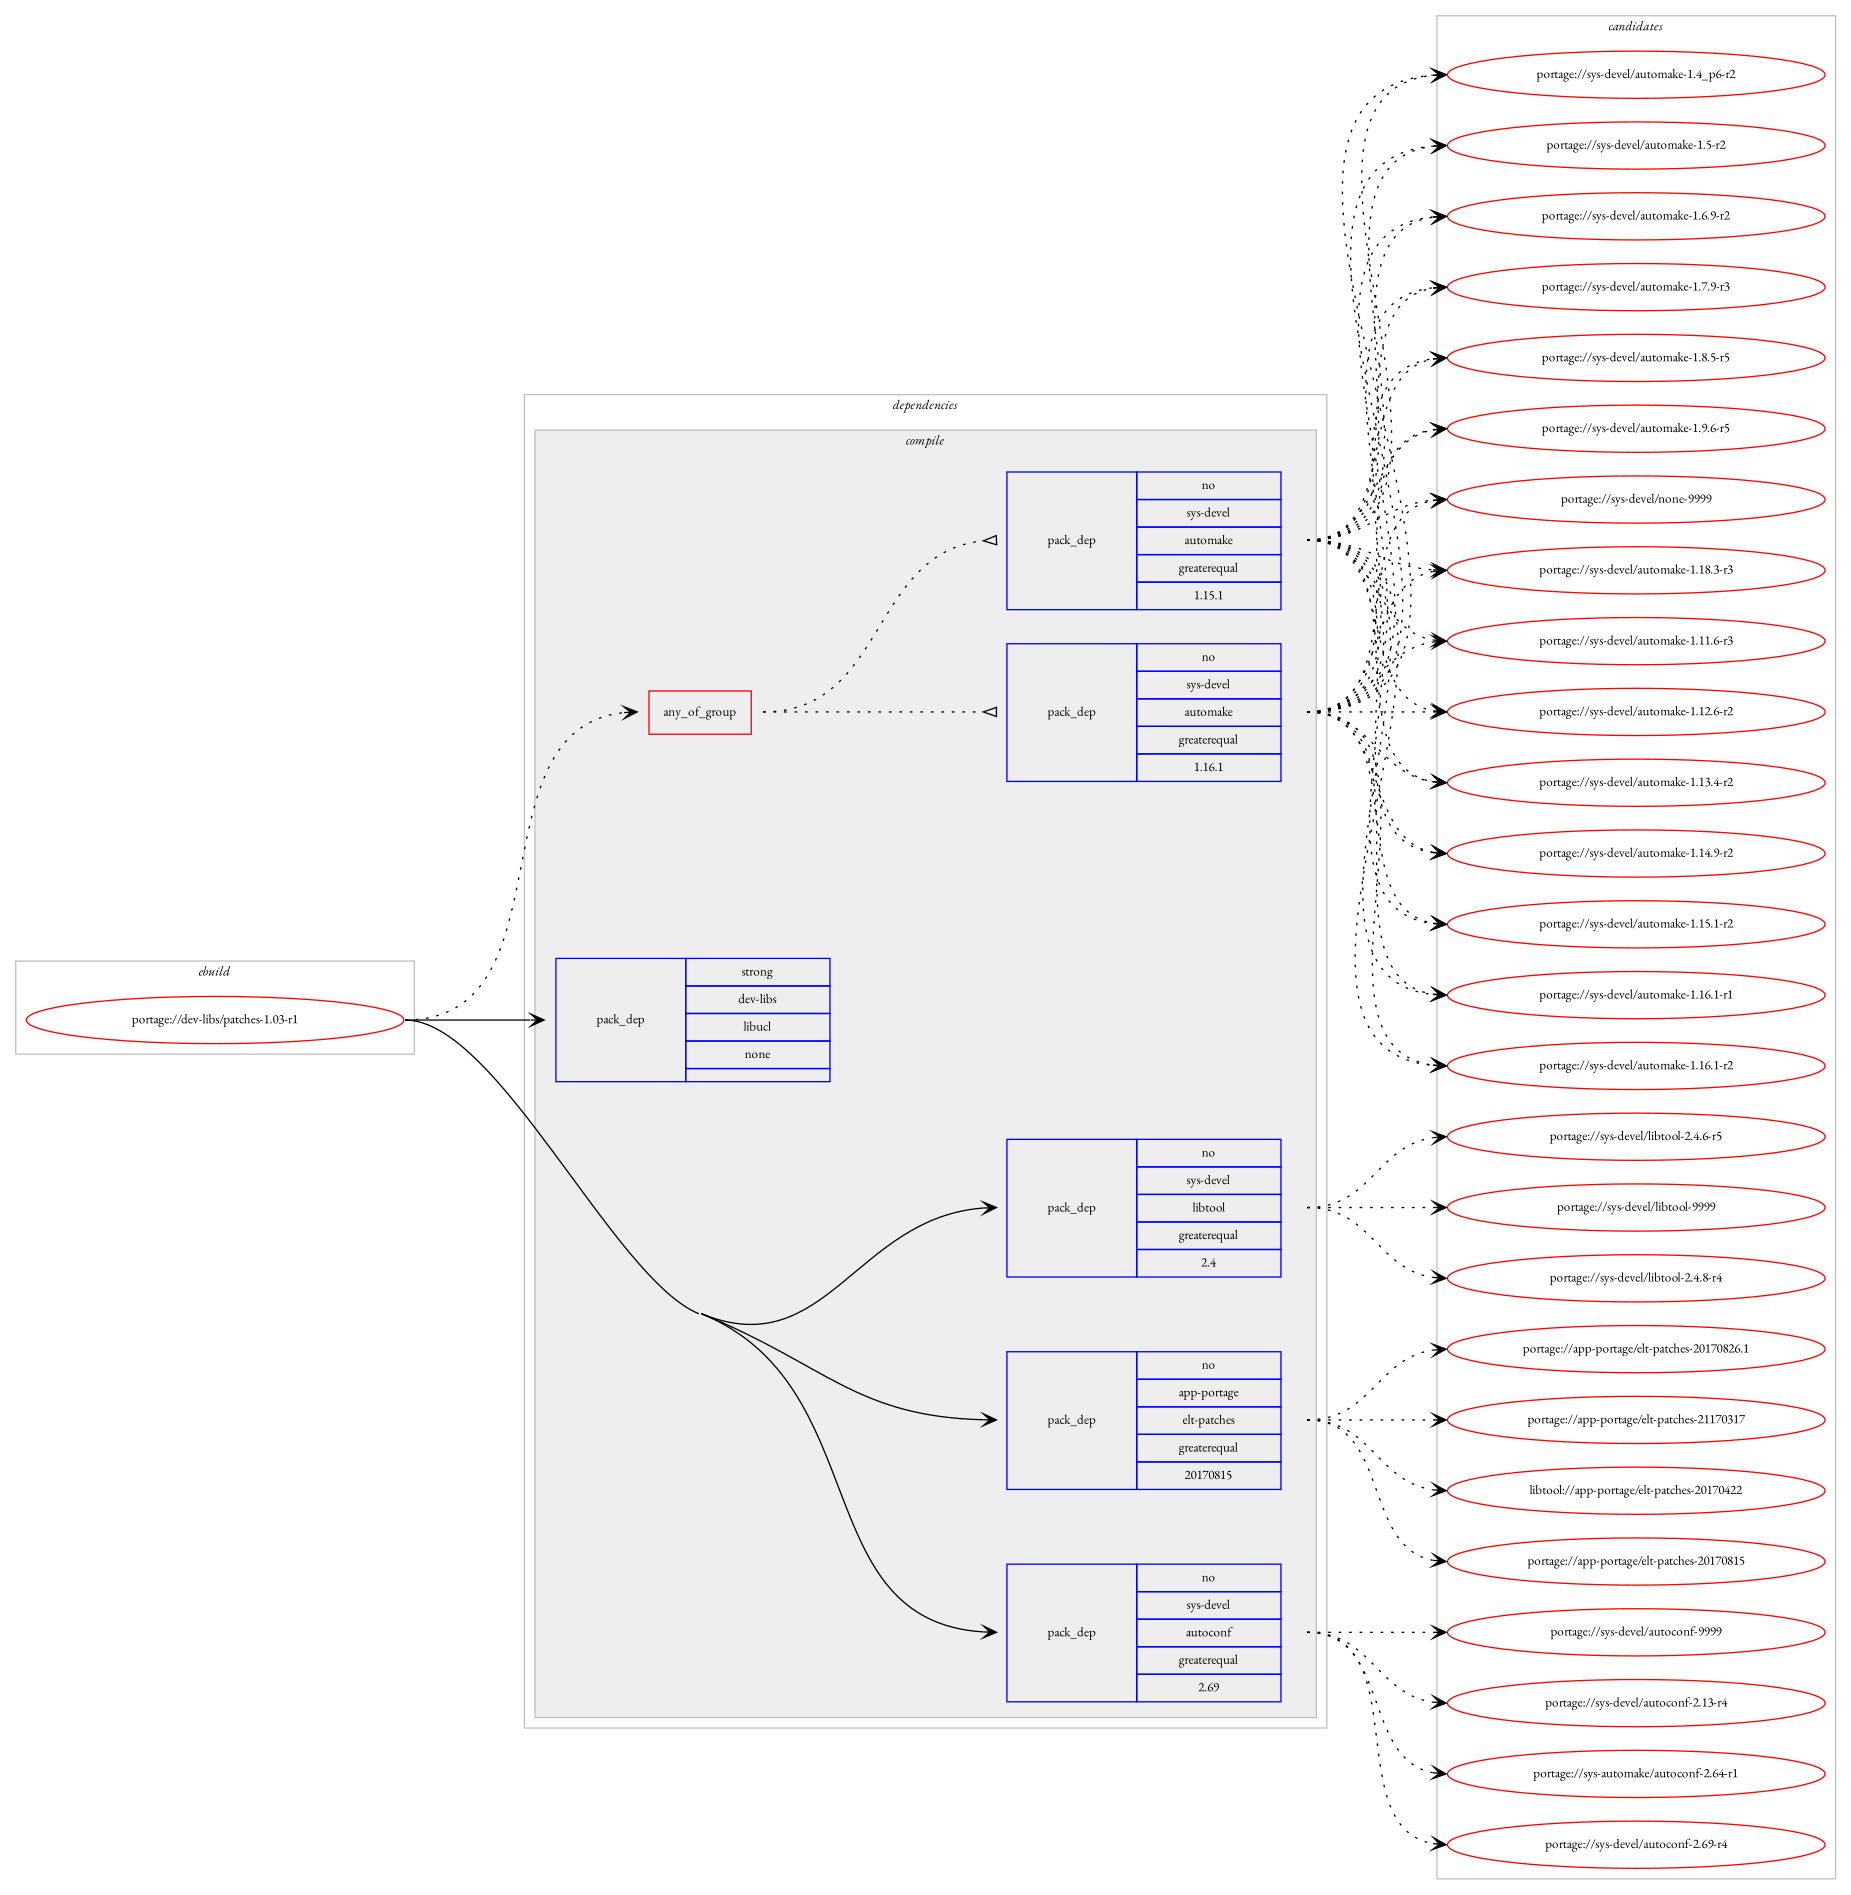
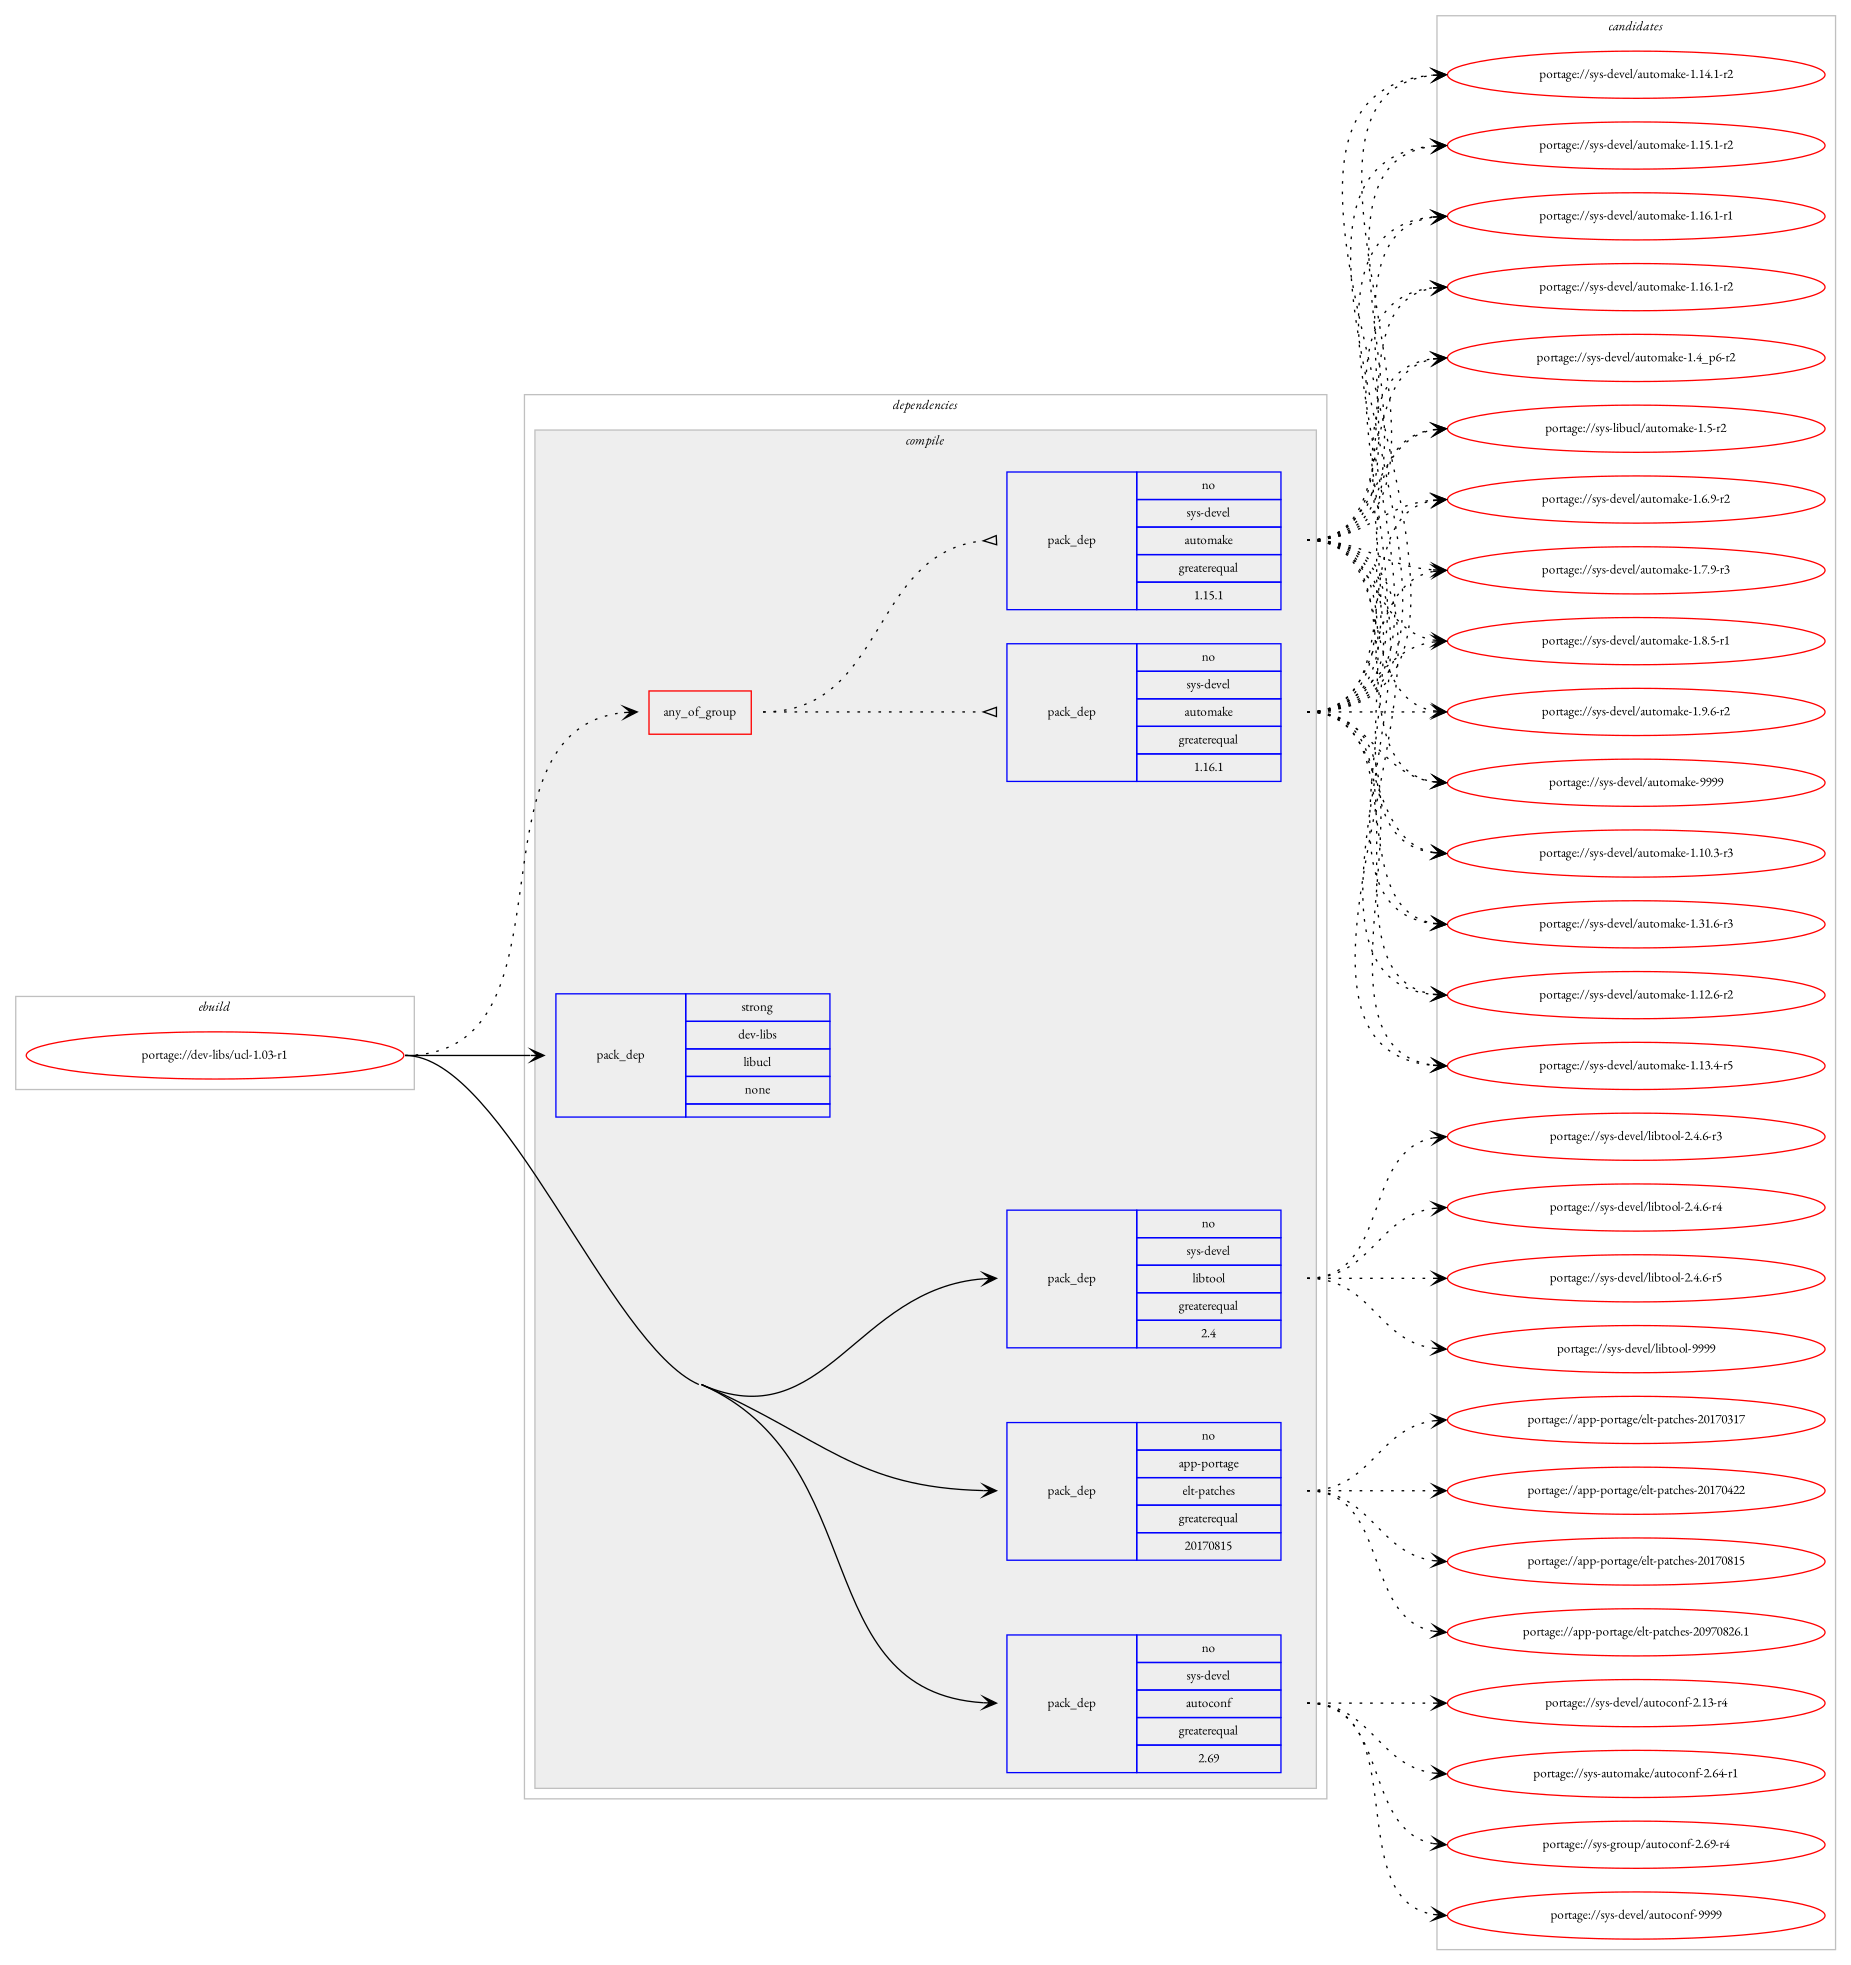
node "portage://sys-devel/automake-1.5-r2": label "portage://sys-devel/automake-1.5-r2" -> "portage://sys-libucl/automake-1.5-r2"
node "portage://sys-devel/automake-1.8.5-r5": label "portage://sys-devel/automake-1.8.5-r5" -> "portage://sys-devel/automake-1.8.5-r1"
node "portage://sys-devel/automake-1.9.6-r5": label "portage://sys-devel/automake-1.9.6-r5" -> "portage://sys-devel/automake-1.9.6-r2"
node "portage://sys-devel/none-9999": label "portage://sys-devel/none-9999" -> "portage://sys-devel/automake-9999"
node "portage://sys-devel/automake-1.18.3-r3": label "portage://sys-devel/automake-1.18.3-r3" -> "portage://sys-devel/automake-1.10.3-r3"
node "portage://sys-devel/automake-1.11.6-r3": label "portage://sys-devel/automake-1.11.6-r3" -> "portage://sys-devel/automake-1.31.6-r3"
node "portage://sys-devel/automake-1.13.4-r2": label "portage://sys-devel/automake-1.13.4-r2" -> "portage://sys-devel/automake-1.13.4-r5"
node "portage://sys-devel/automake-1.14.9-r2": label "portage://sys-devel/automake-1.14.9-r2" -> "portage://sys-devel/automake-1.14.1-r2"
node "portage://dev-libs/patches-1.03-r1": label "portage://dev-libs/patches-1.03-r1" -> "portage://dev-libs/ucl-1.03-r1"
node "portage://sys-devel/libtool-2.4.6-r3": added
node "portage://sys-devel/libtool-2.4.8-r4": label "portage://sys-devel/libtool-2.4.8-r4" -> "portage://sys-devel/libtool-2.4.6-r4"
node "portage://app-portage/elt-patches-20170826.1": label "portage://app-portage/elt-patches-20170826.1" -> "portage://app-portage/elt-patches-20970826.1"
node "portage://app-portage/elt-patches-21170317": label "portage://app-portage/elt-patches-21170317" -> "portage://app-portage/elt-patches-20170317"
node "libtool://app-portage/elt-patches-20170422": label "libtool://app-portage/elt-patches-20170422" -> "portage://app-portage/elt-patches-20170422"
node "portage://sys-devel/autoconf-2.69-r4": label "portage://sys-devel/autoconf-2.69-r4" -> "portage://sys-group/autoconf-2.69-r4"
